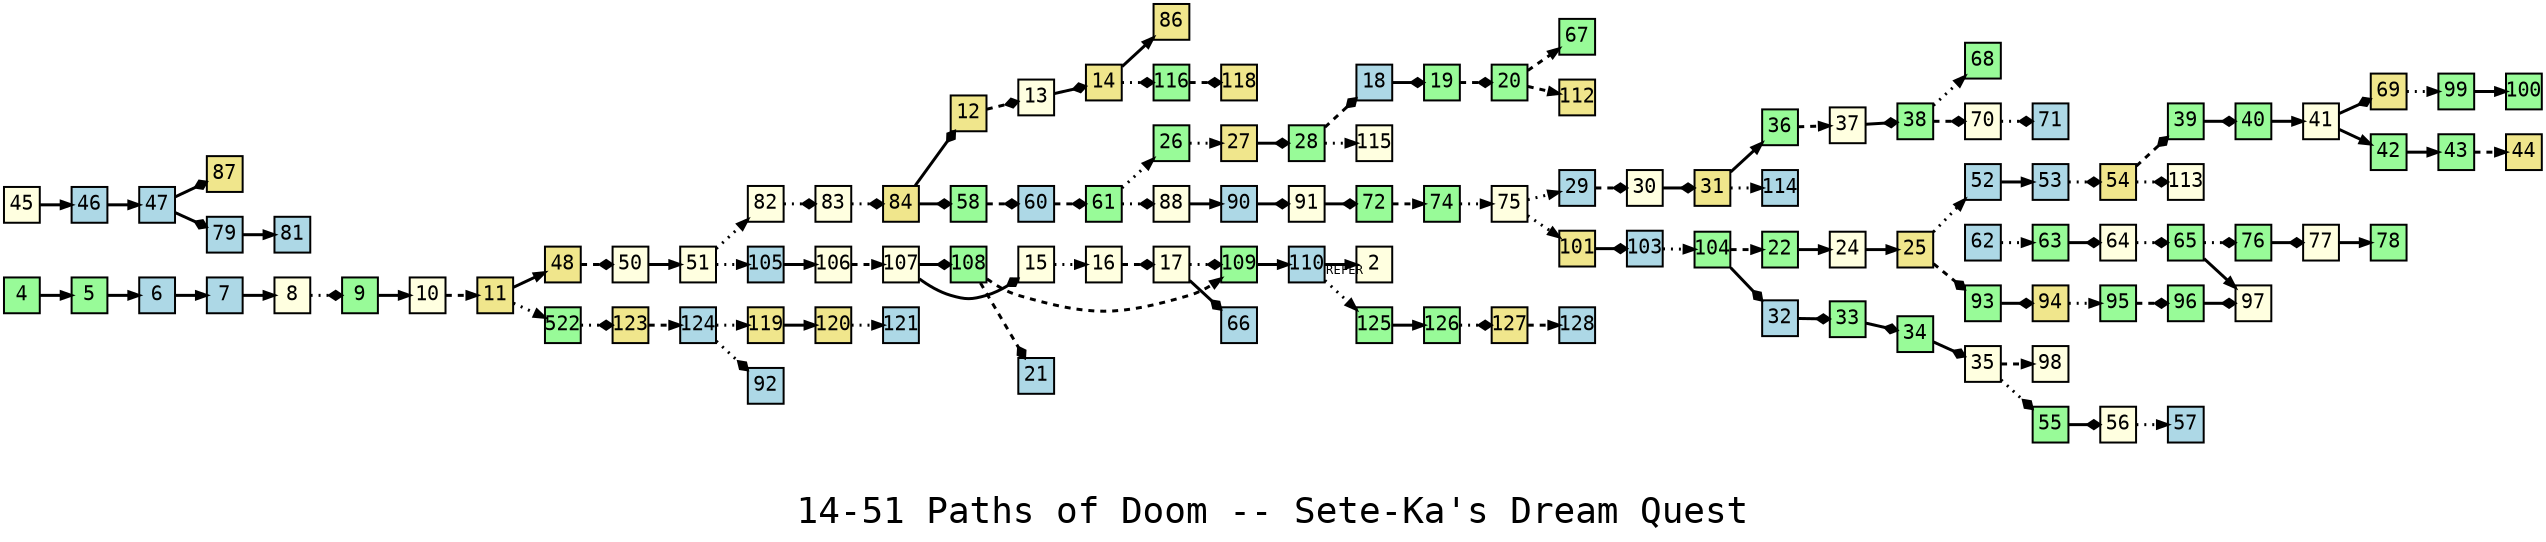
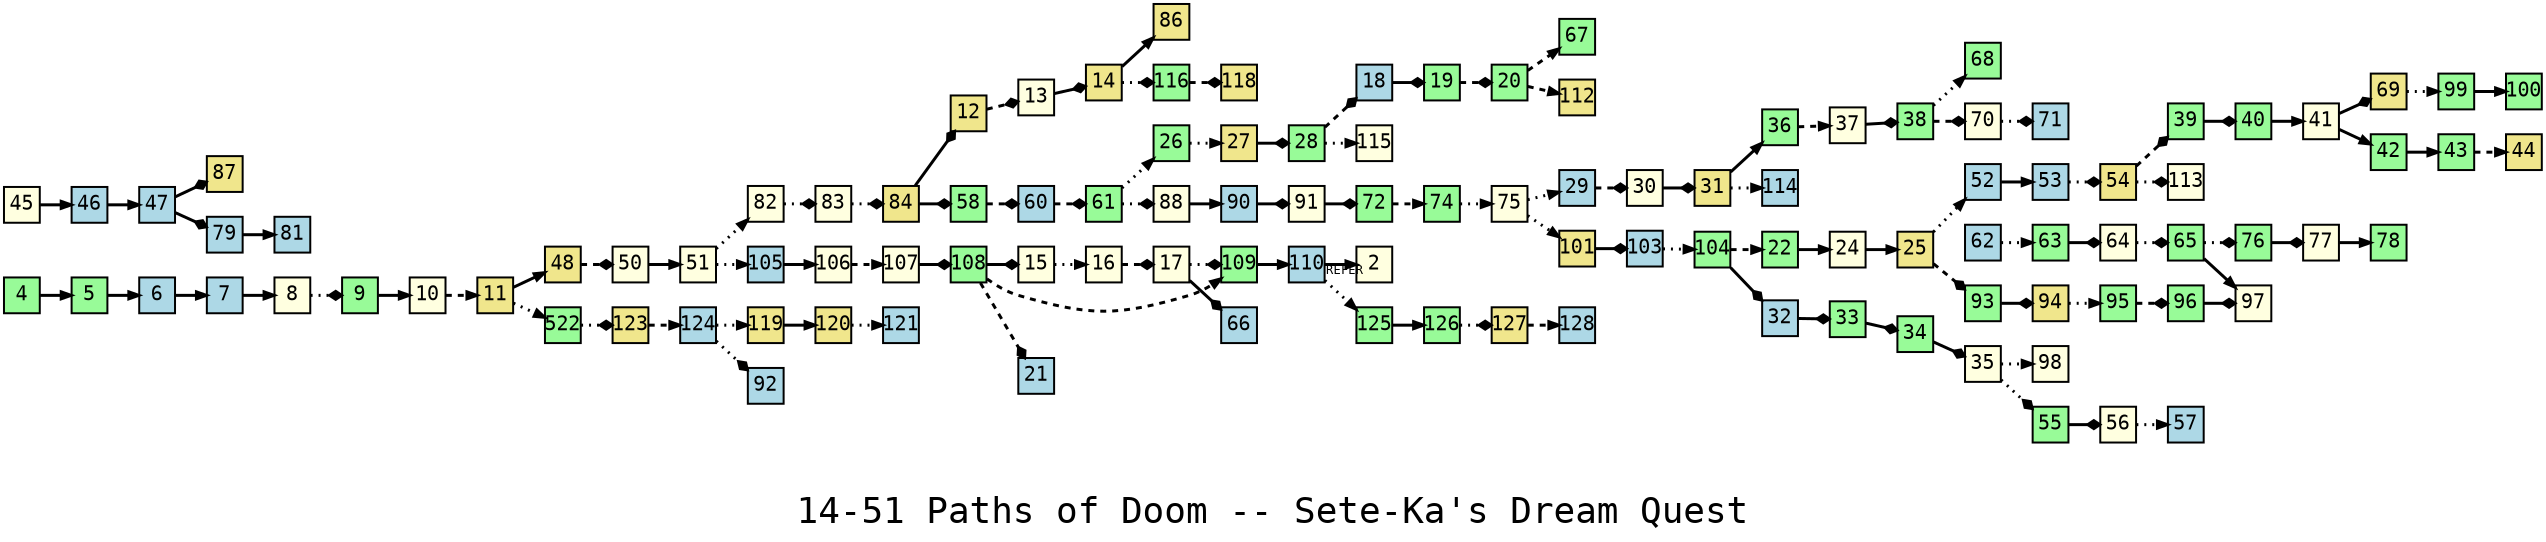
edge "107" -> "15": now "108" -> "15"
edge "35" -> "98": style dashed -> dotted
